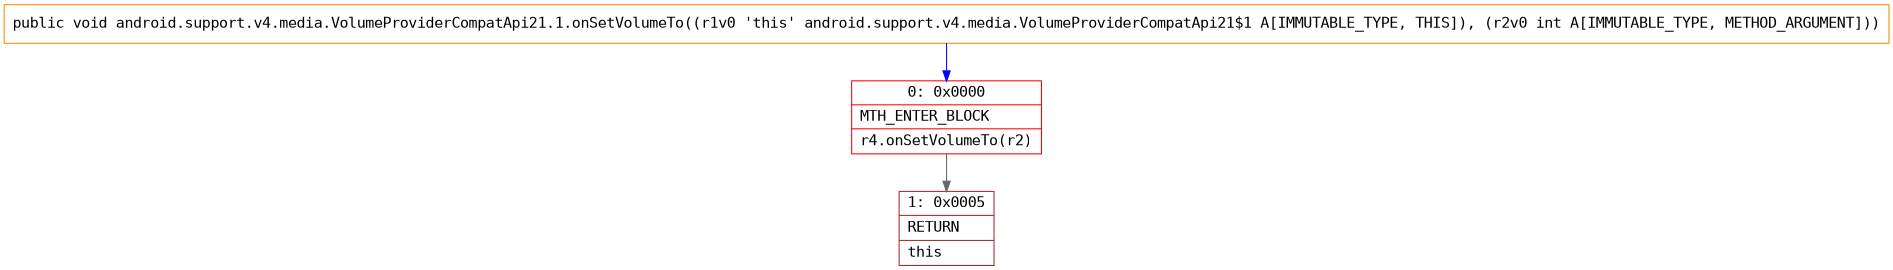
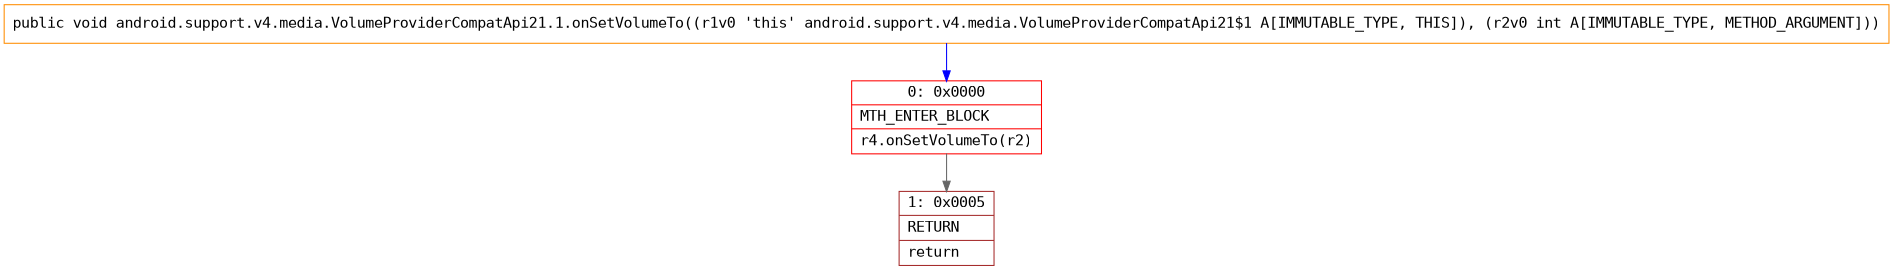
node "1: 0x0005": text "this" -> "return"
